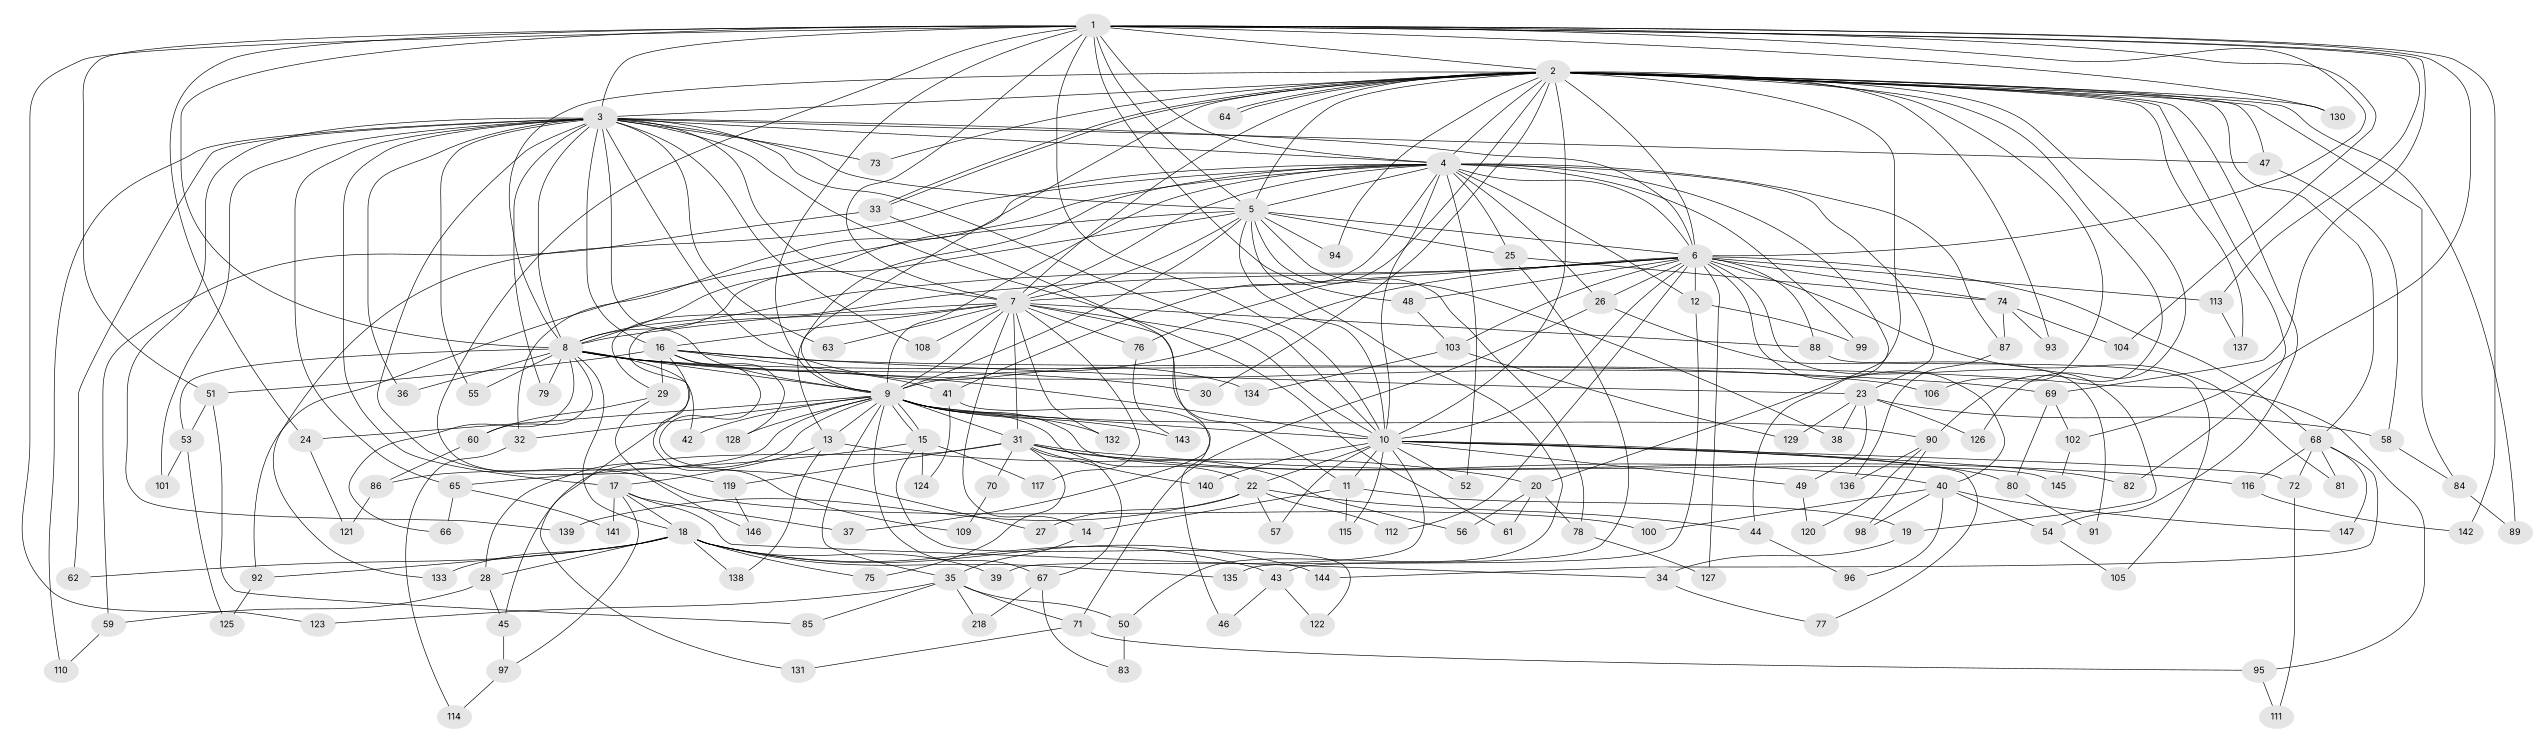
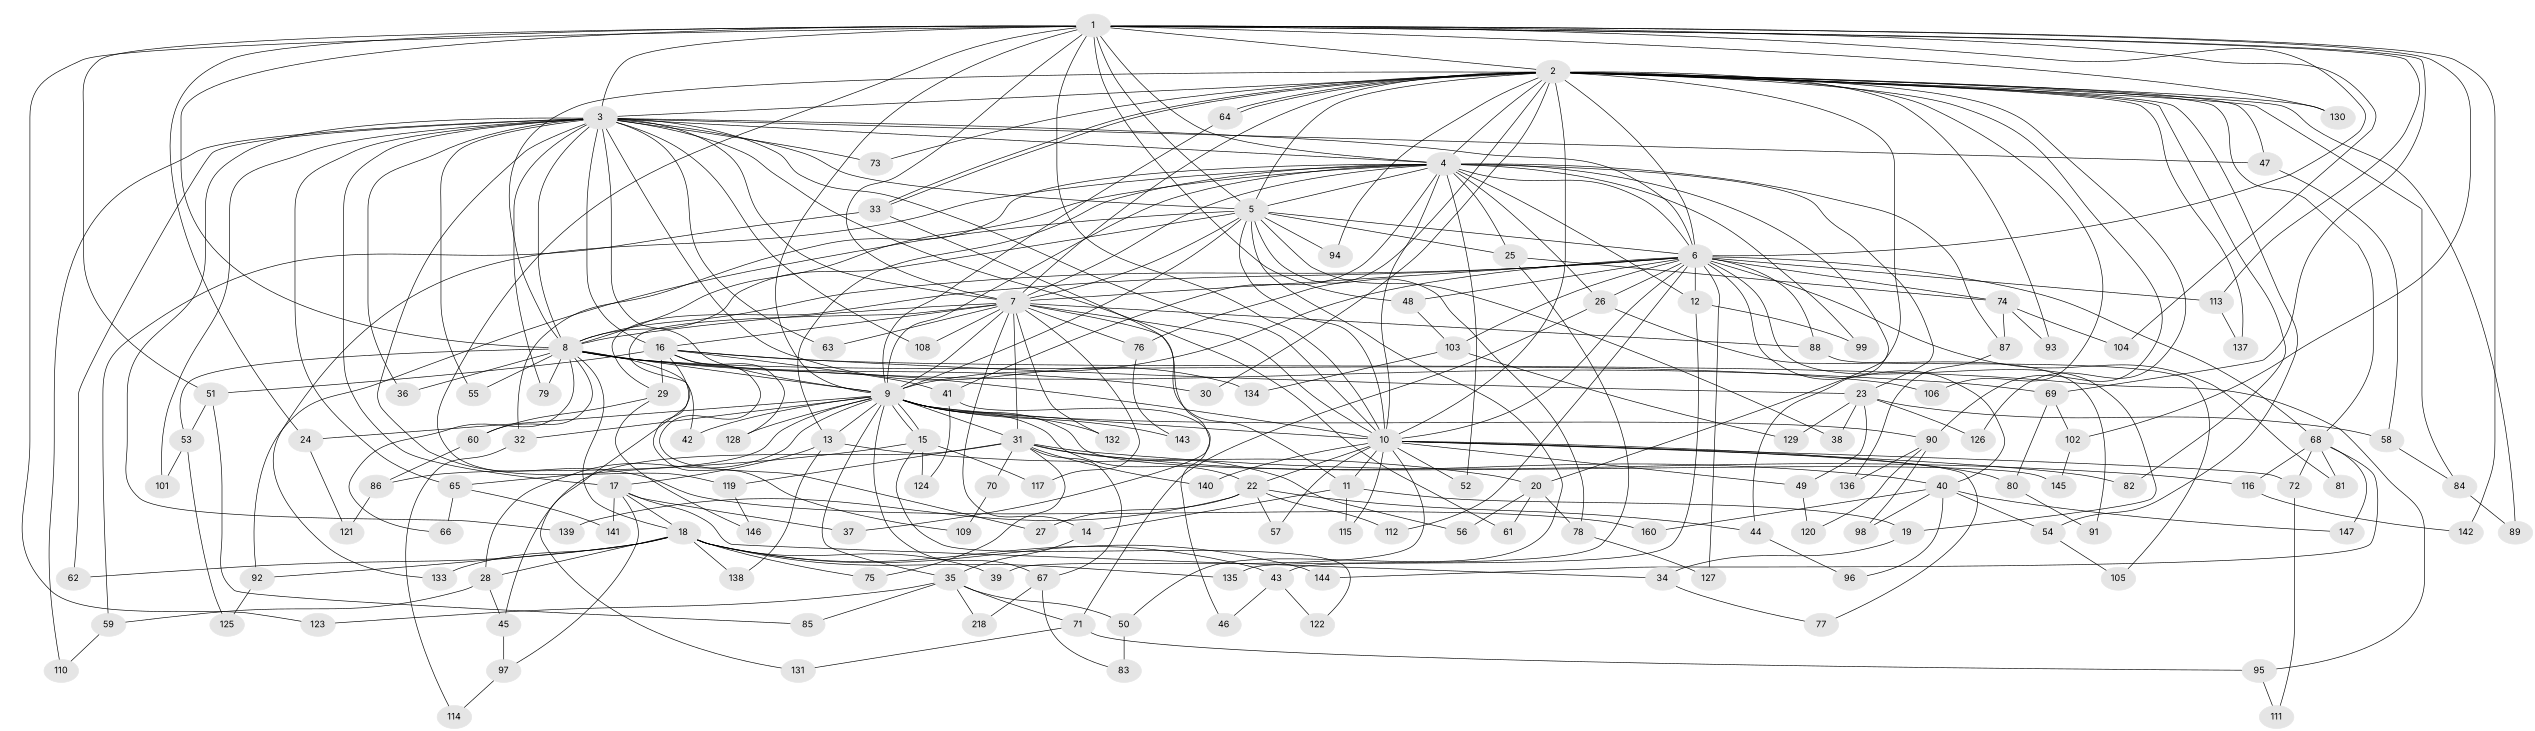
edge "2" -- "9": now "64" -- "9"
node "100": label "100" -> "160"
